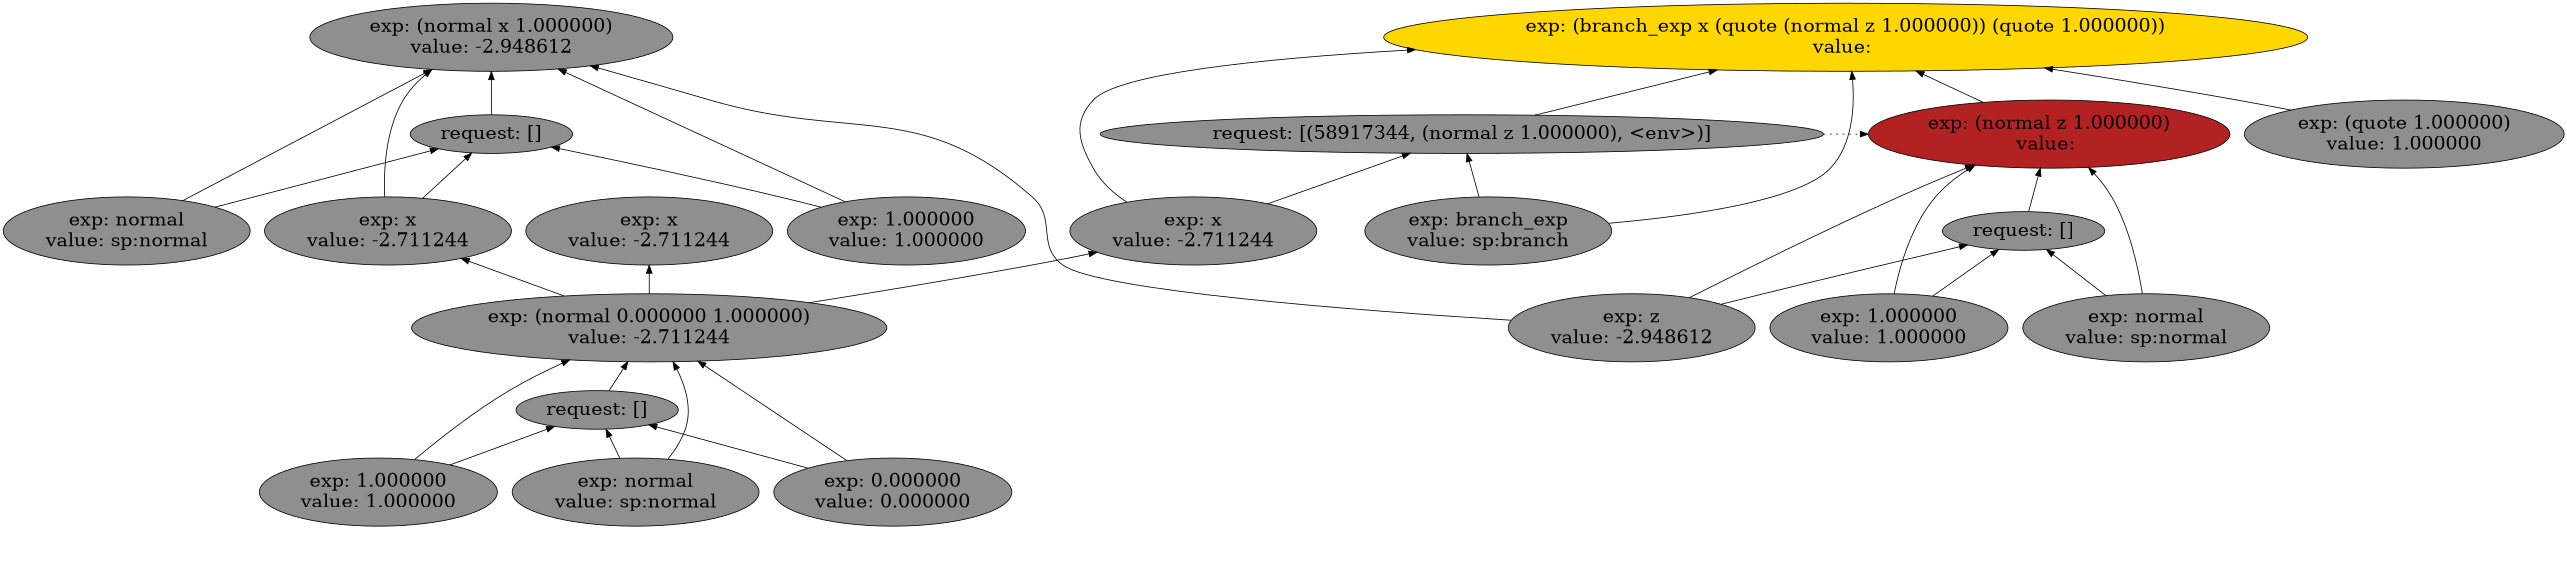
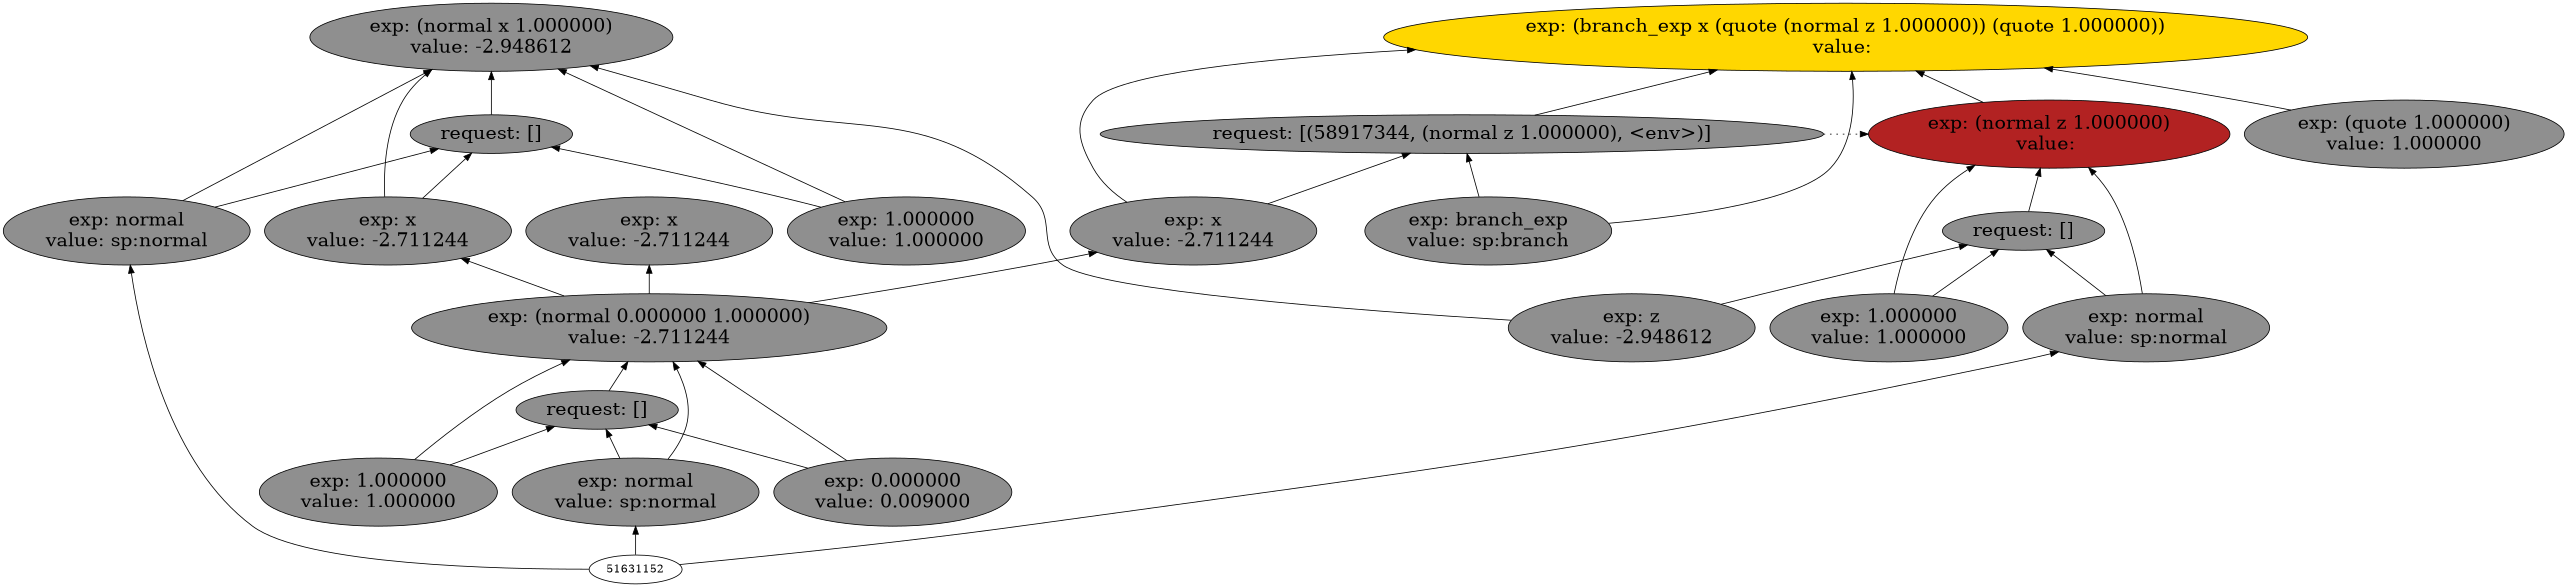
edge "exp: z value: -2.948612" -> "exp: (normal z 1.000000) value:": removed
node "exp: 0.000000 value: 0.000000": label "exp: 0.000000 value: 0.000000" -> "exp: 0.000000 value: 0.009000"
node "51631152": added
